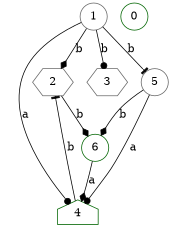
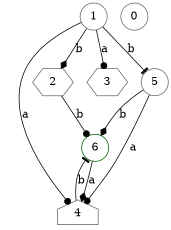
node "0": color darkgreen -> gray40
edge "1" -> "3": label "b" -> "a"
edge "2" -> "6": arrowhead diamond -> dot
edge "4" -> "2": now "4" -> "6"
node "4": color darkgreen -> gray40
